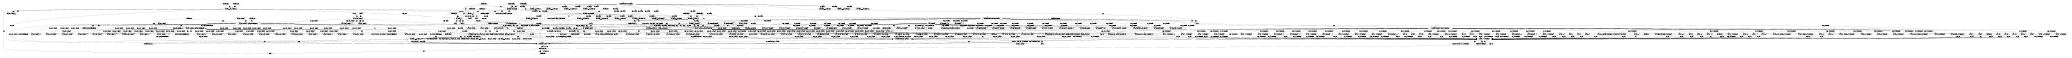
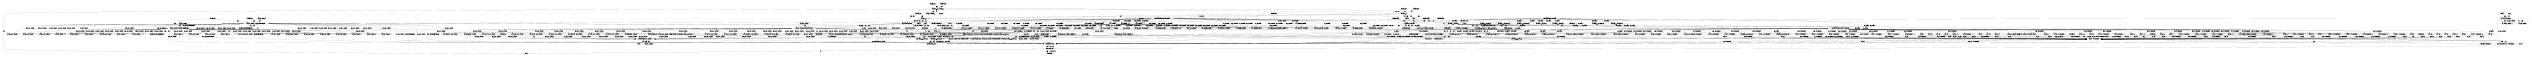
edge "(Identifier,RSF_STEREO)" -> "1000101": now "(Identifier,RSF_STEREO)" -> "(Call,nFlags & RSF_STEREO)"
edge "(MethodParameterIn,LPCSTR lpMemFile)" -> "(Call,delta8 += lpMemFile[j])": added, label "DDG: lpMemFile"
